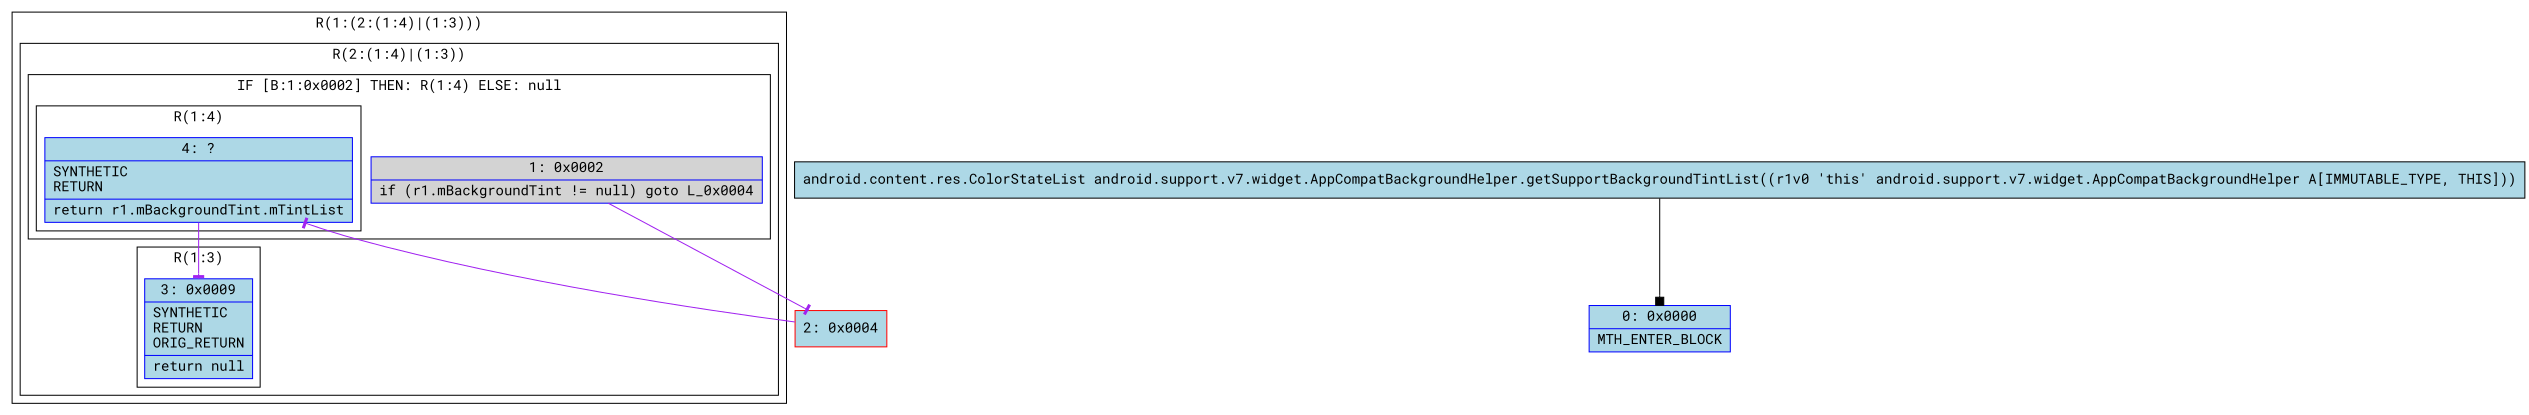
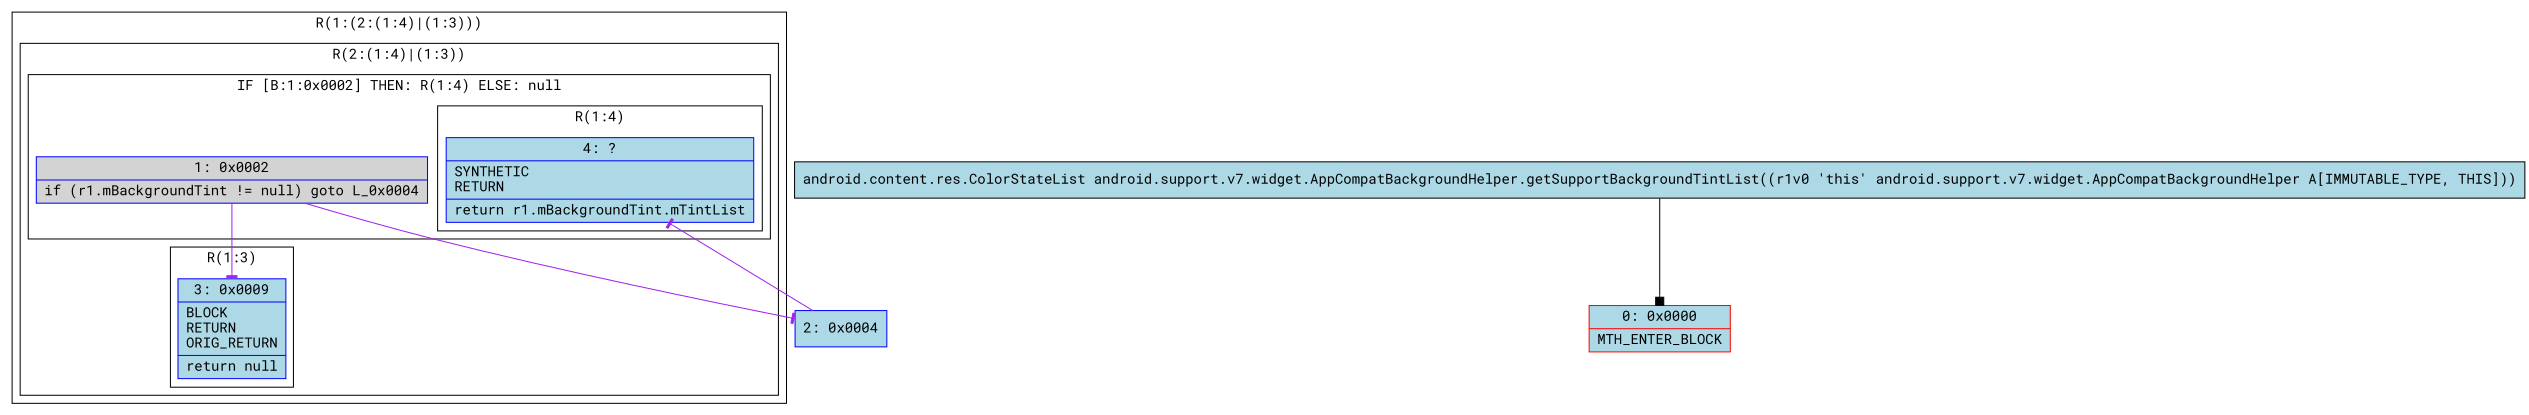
edge "4: ?" -> "3: 0x0009": now "1: 0x0002" -> "3: 0x0009"
node "3: 0x0009": text "SYNTHETIC" -> "BLOCK"
node "2: 0x0004": color red -> blue
node "0: 0x0000": color blue -> red
